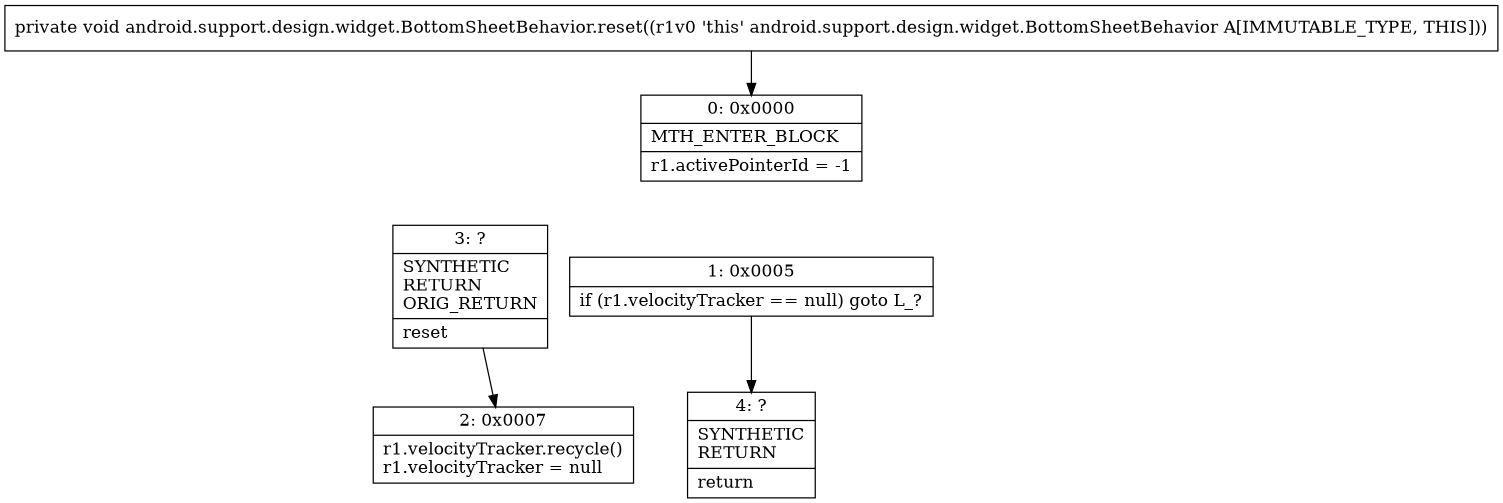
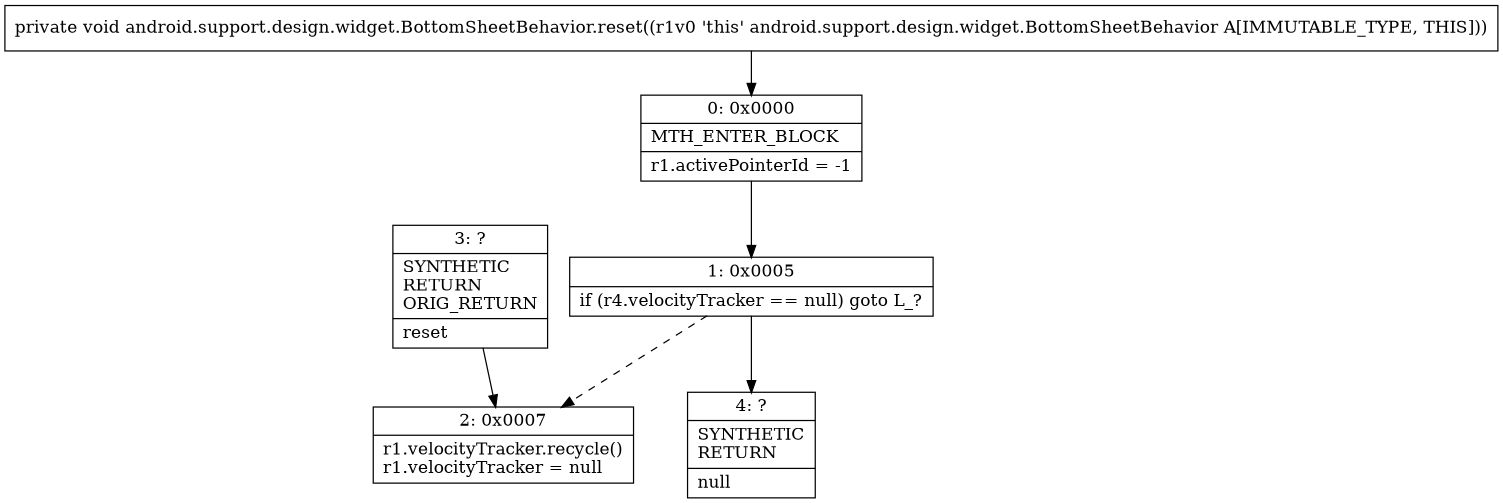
edge "0: 0x0000" -> "1: 0x0005": added
node "1: 0x0005": text "if (r1.velocityTracker == null) goto L_?" -> "if (r4.velocityTracker == null) goto L_?"
edge "1: 0x0005" -> "2: 0x0007": added
node "4: ?": text "return" -> "null"
